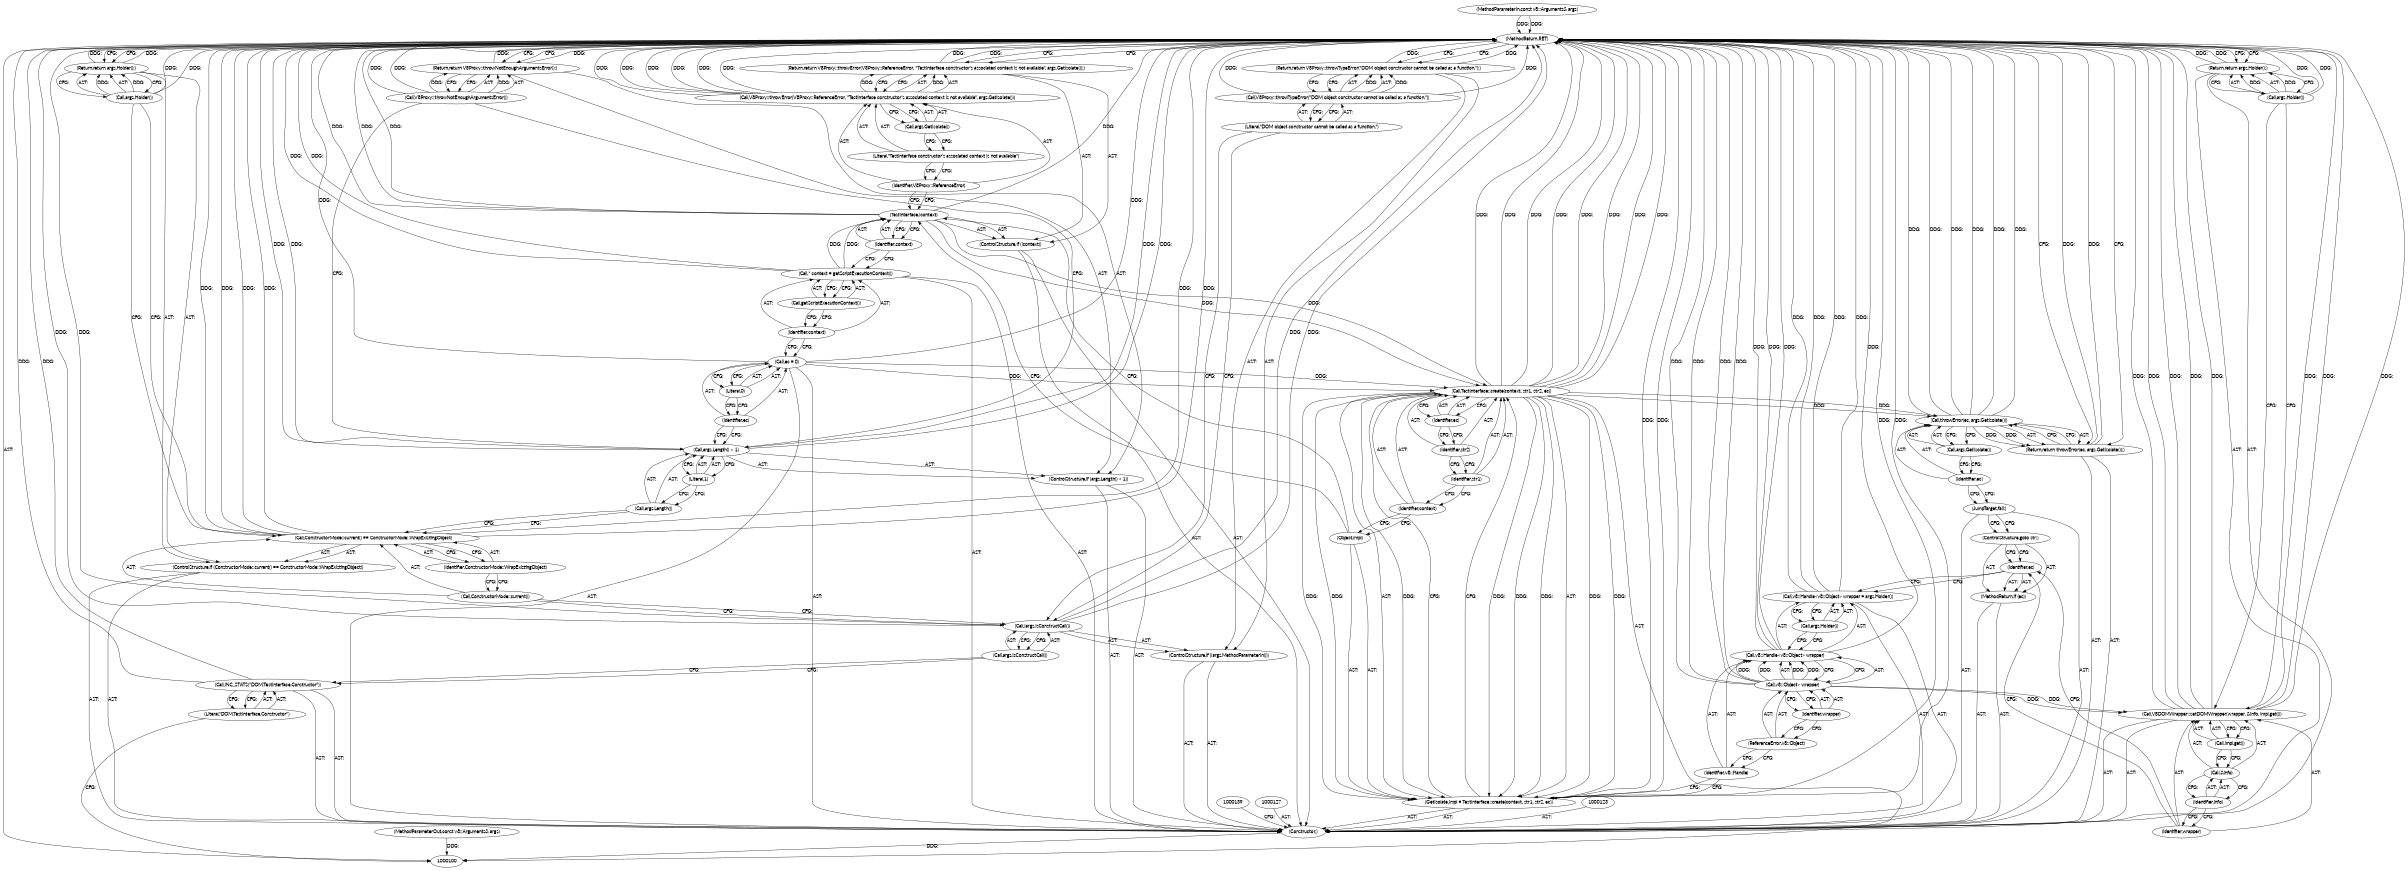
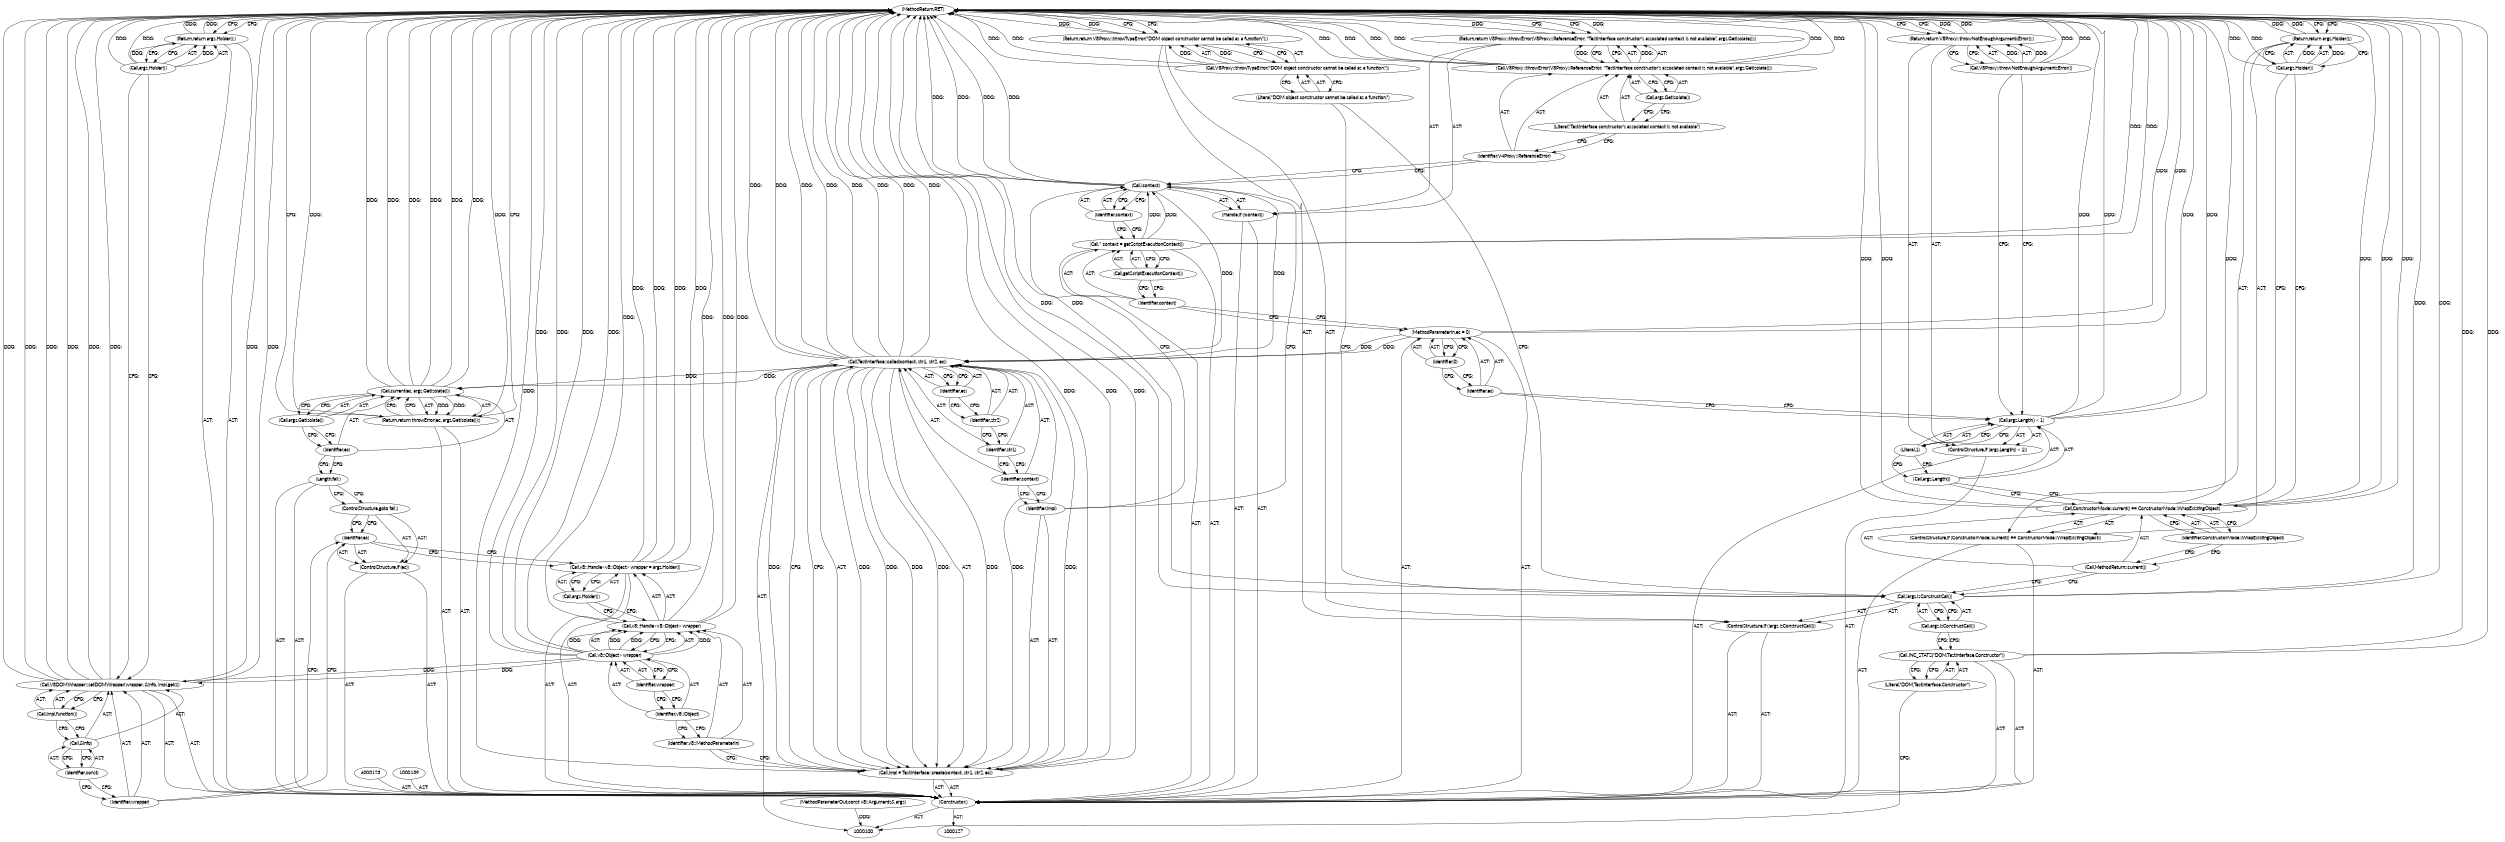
node "(MethodParameterIn,const v8::Arguments& args)": removed
edge "(MethodReturn,RET)" -> "1000100": removed, label "AST:"
node "(Identifier,V8Proxy::ReferenceError)": label "(Identifier,V8Proxy::ReferenceError)" -> "(Identifier,V4Proxy::ReferenceError)"
node "(TestInterface,!context)": label "(TestInterface,!context)" -> "(Call,!context)"
node "(ControlStructure,if (!context))": label "(ControlStructure,if (!context))" -> "(Handle,if (!context))"
node "(Call,ec = 0)": label "(Call,ec = 0)" -> "(MethodParameterIn,ec = 0)"
node "(Literal,0)": label "(Literal,0)" -> "(Identifier,0)"
node "(Call,TestInterface::create(context, str1, str2, ec))": label "(Call,TestInterface::create(context, str1, str2, ec))" -> "(Call,TestInterface::called(context, str1, str2, ec))"
node "(Call,throwError(ec, args.GetIsolate()))": label "(Call,throwError(ec, args.GetIsolate()))" -> "(Call,current(ec, args.GetIsolate()))"
node "(JumpTarget,fail:)": label "(JumpTarget,fail:)" -> "(Length,fail:)"
node "(Object,impl)": label "(Object,impl)" -> "(Identifier,impl)"
node "(ControlStructure,goto str;)": label "(ControlStructure,goto str;)" -> "(ControlStructure,goto fail;)"
node "(Call,ConstructorMode::current())": label "(Call,ConstructorMode::current())" -> "(Call,MethodReturn::current())"
node "(MethodReturn,if (ec))": label "(MethodReturn,if (ec))" -> "(ControlStructure,if (ec))"
node "(ControlStructure,if (!args.MethodParameterIn()))": label "(ControlStructure,if (!args.MethodParameterIn()))" -> "(ControlStructure,if (!args.IsConstructCall()))"
node "(ReferenceError,v8::Object)": label "(ReferenceError,v8::Object)" -> "(Identifier,v8::Object)"
node "(Call,impl.get())": label "(Call,impl.get())" -> "(Call,impl.function())"
node "(Identifier,v8::Handle)": label "(Identifier,v8::Handle)" -> "(Identifier,v8::MethodParameterIn)"
node "(GetIsolate,impl = TestInterface::create(context, str1, str2, ec))": label "(GetIsolate,impl = TestInterface::create(context, str1, str2, ec))" -> "(Call,impl = TestInterface::create(context, str1, str2, ec))"
node "1000123": label "1000123" -> "4000123"
node "(Identifier,info)": label "(Identifier,info)" -> "(Identifier,const)"
edge "1000139" -> "(Constructor,)": label "CFG: " -> "AST: "
edge "1000127" -> "(Constructor,)": reversed
edge "(Constructor,)" -> "1000100": label "DDG: " -> "AST: "
